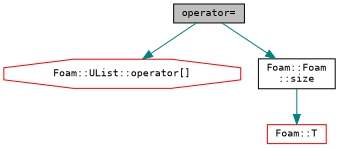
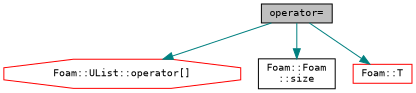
edge "Foam::Foam ::size" -> "Foam::T": now "operator=" -> "Foam::T"
